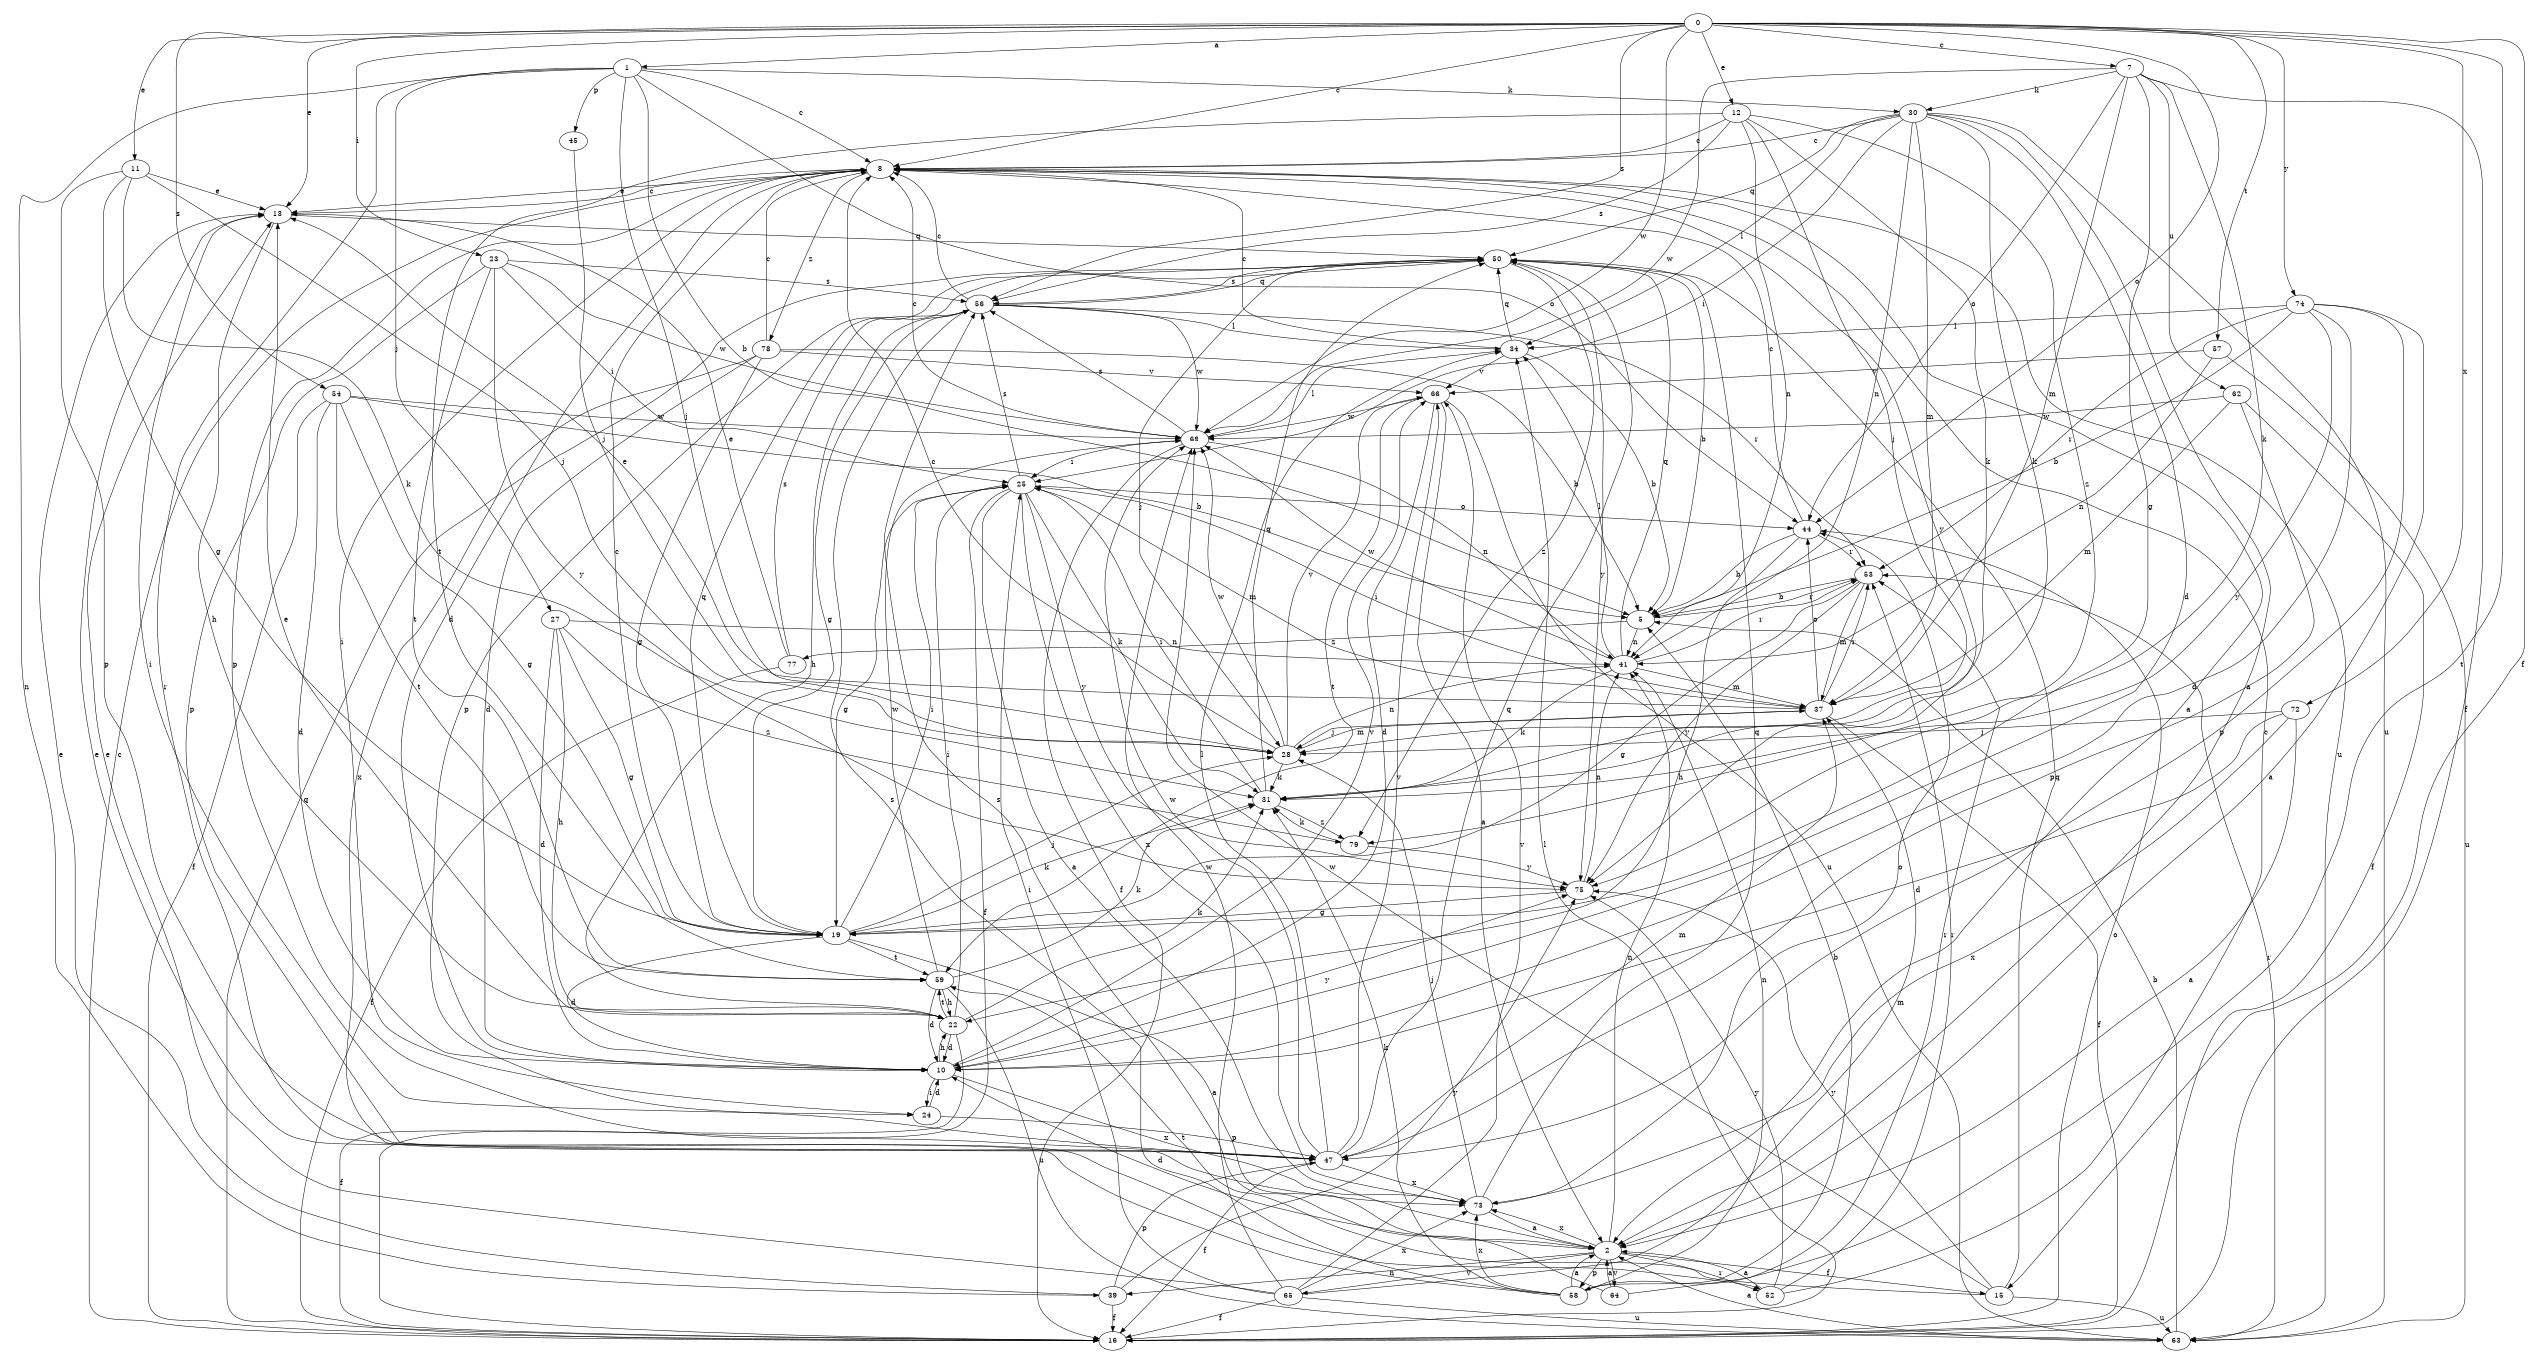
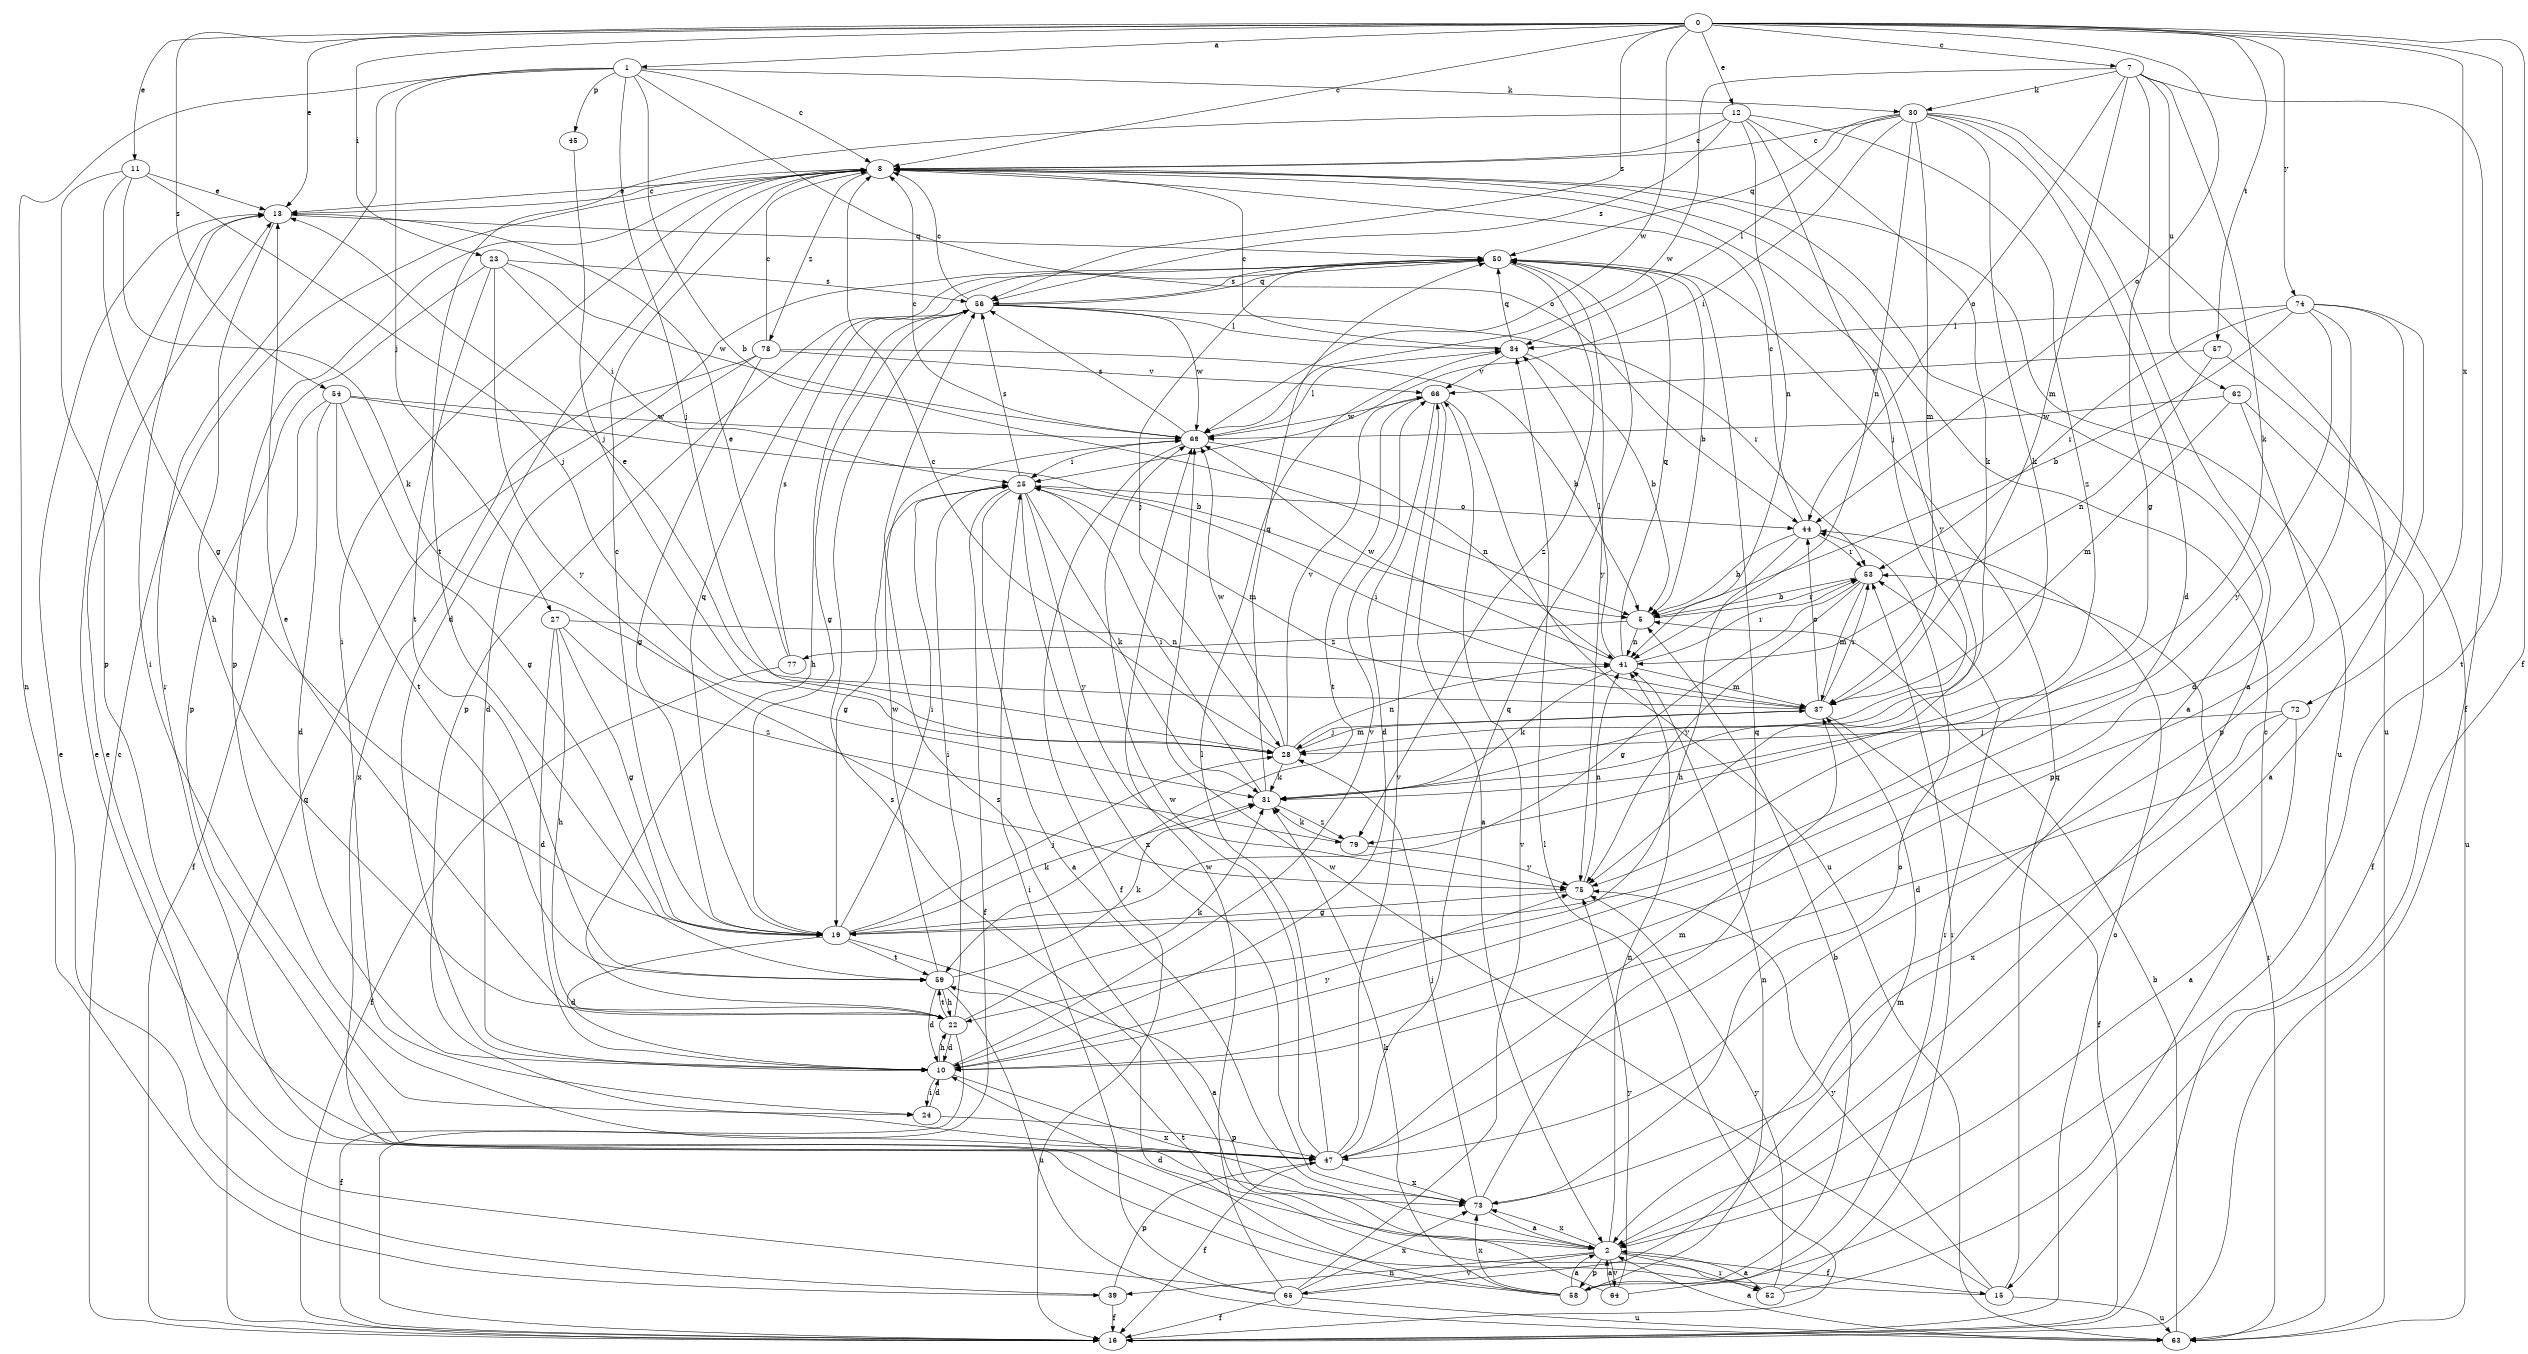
edge "39" -> "75": now "64" -> "75"
